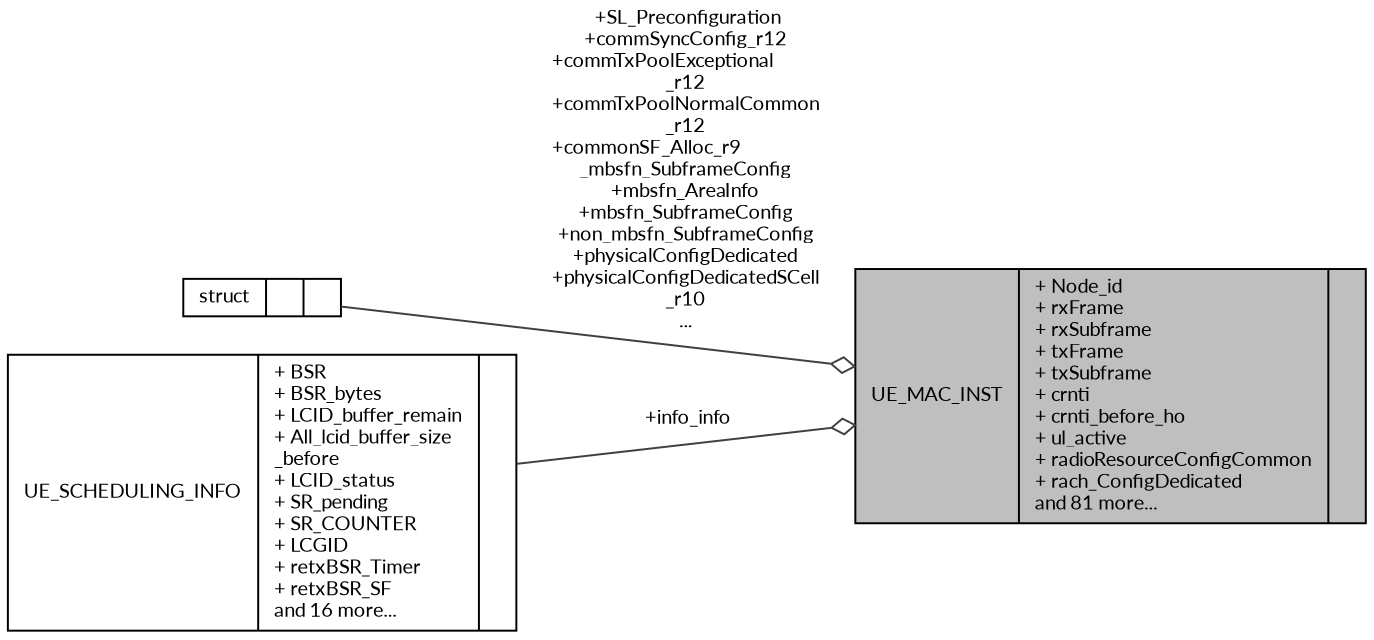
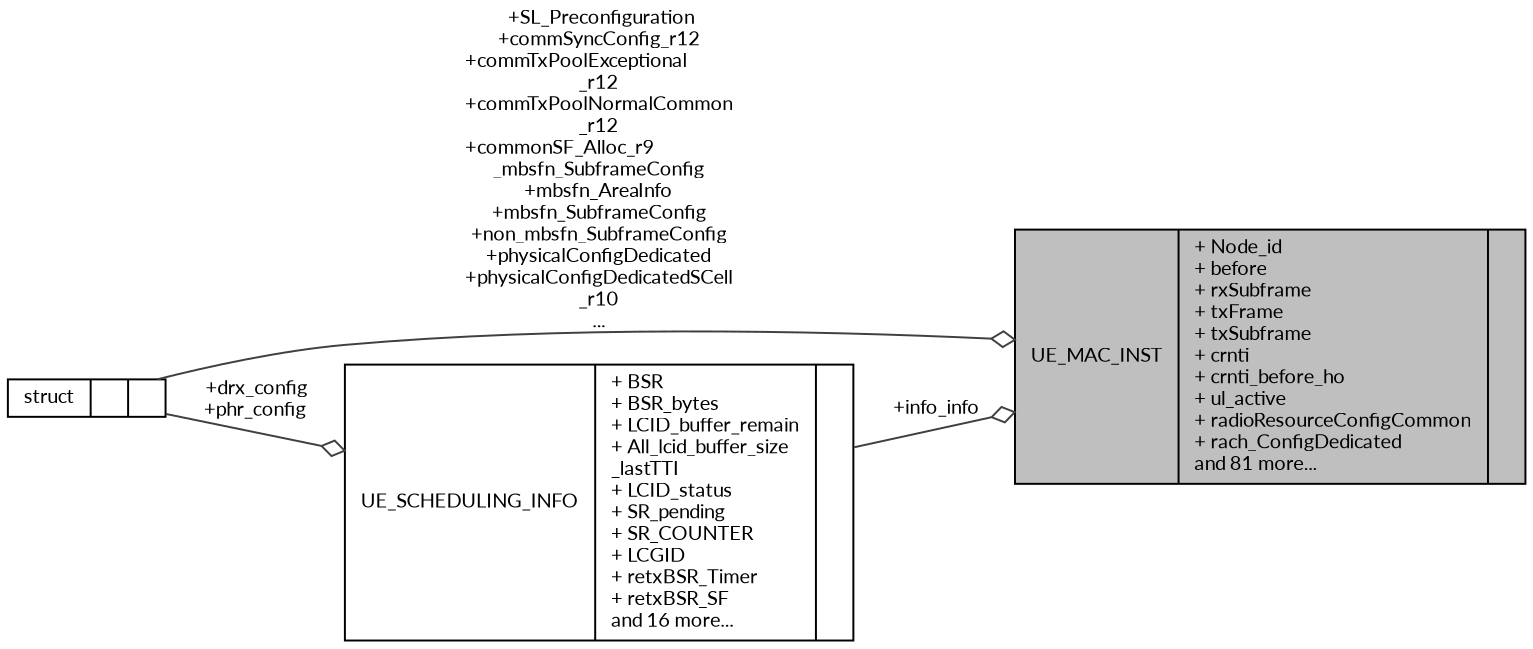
node "UE_MAC_INST": text "+ rxFrame" -> "+ before"
edge "struct" -> "UE_SCHEDULING_INFO": added, label "+drx_config +phr_config"
node "UE_SCHEDULING_INFO": text "_before" -> "_lastTTI"
